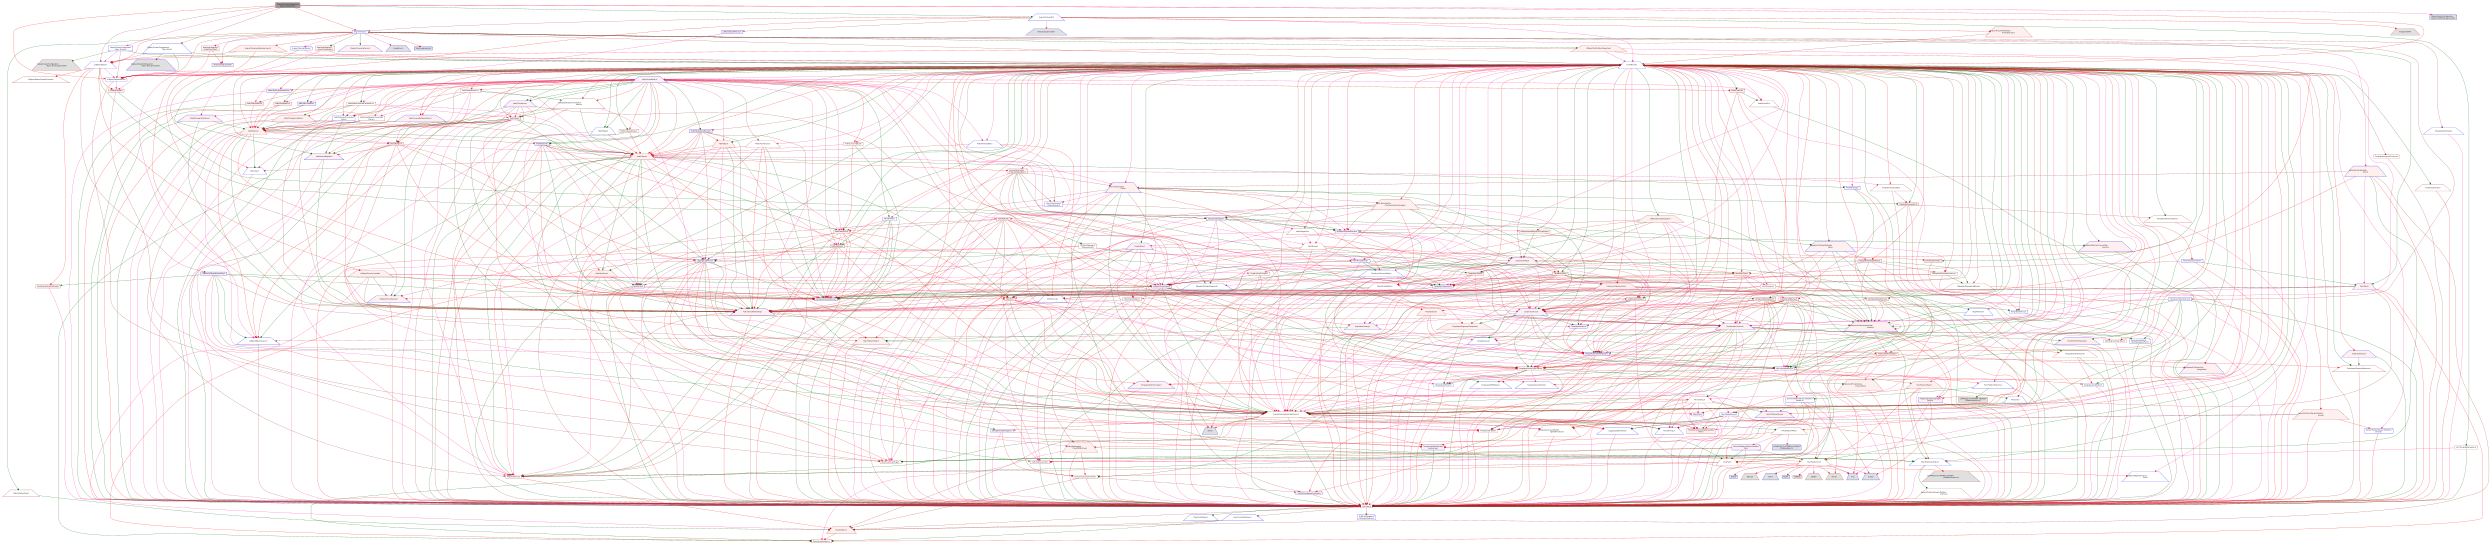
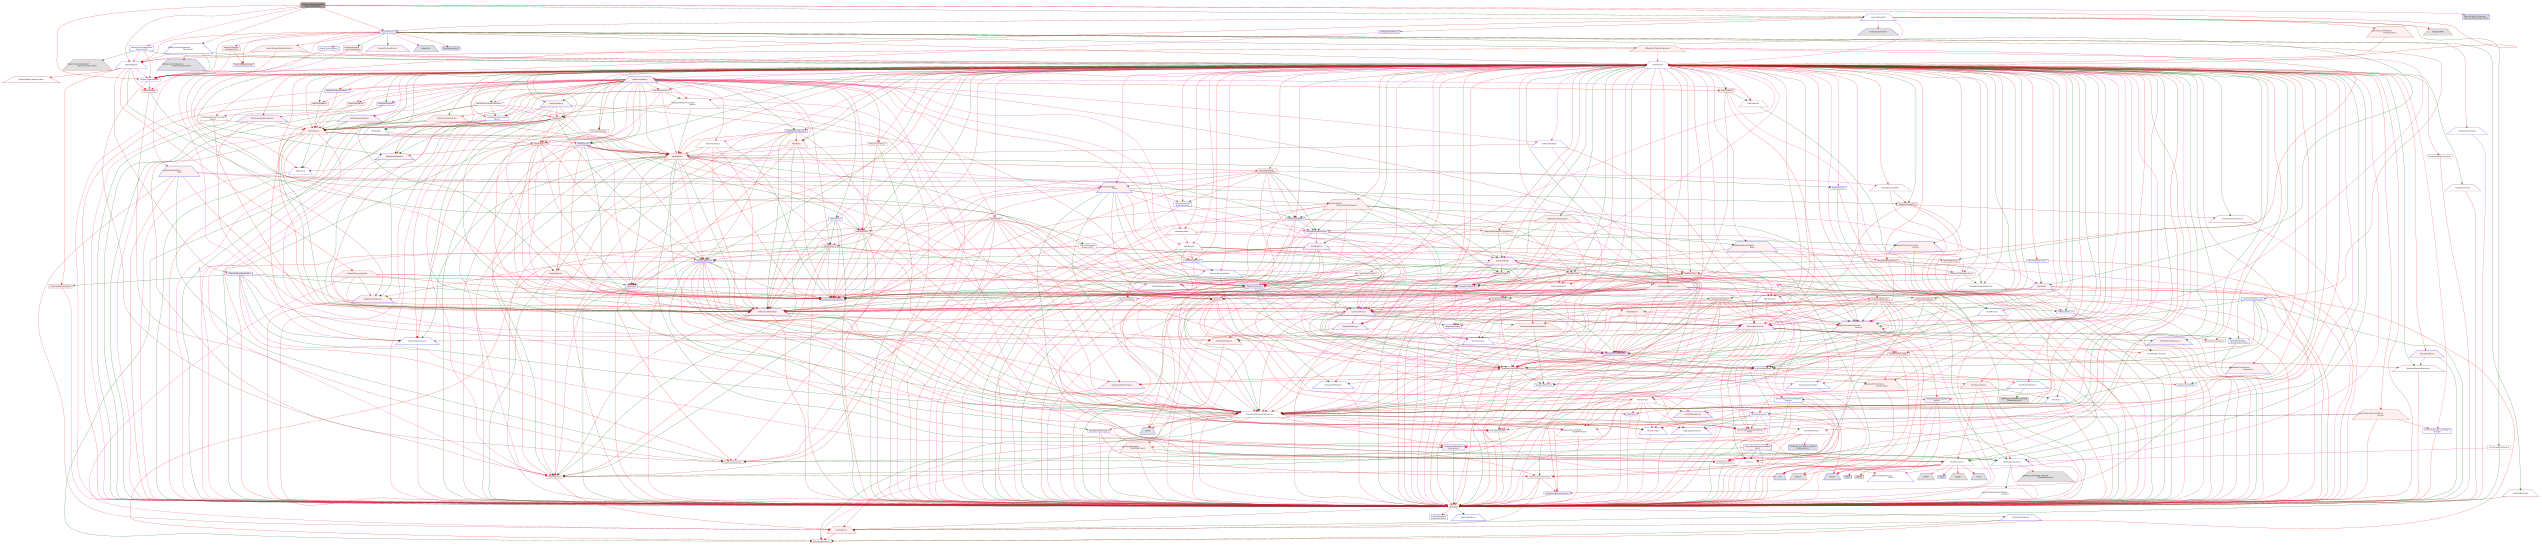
edge "CoreMinimal.h" -> "Templates/SharedPointer.h": removed
